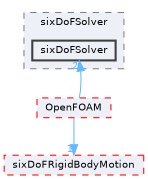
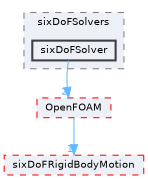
cluster "sixDoFSolver": label "sixDoFSolver" -> "sixDoFSolvers"
edge "OpenFOAM" -> "sixDoFSolver": reversed
